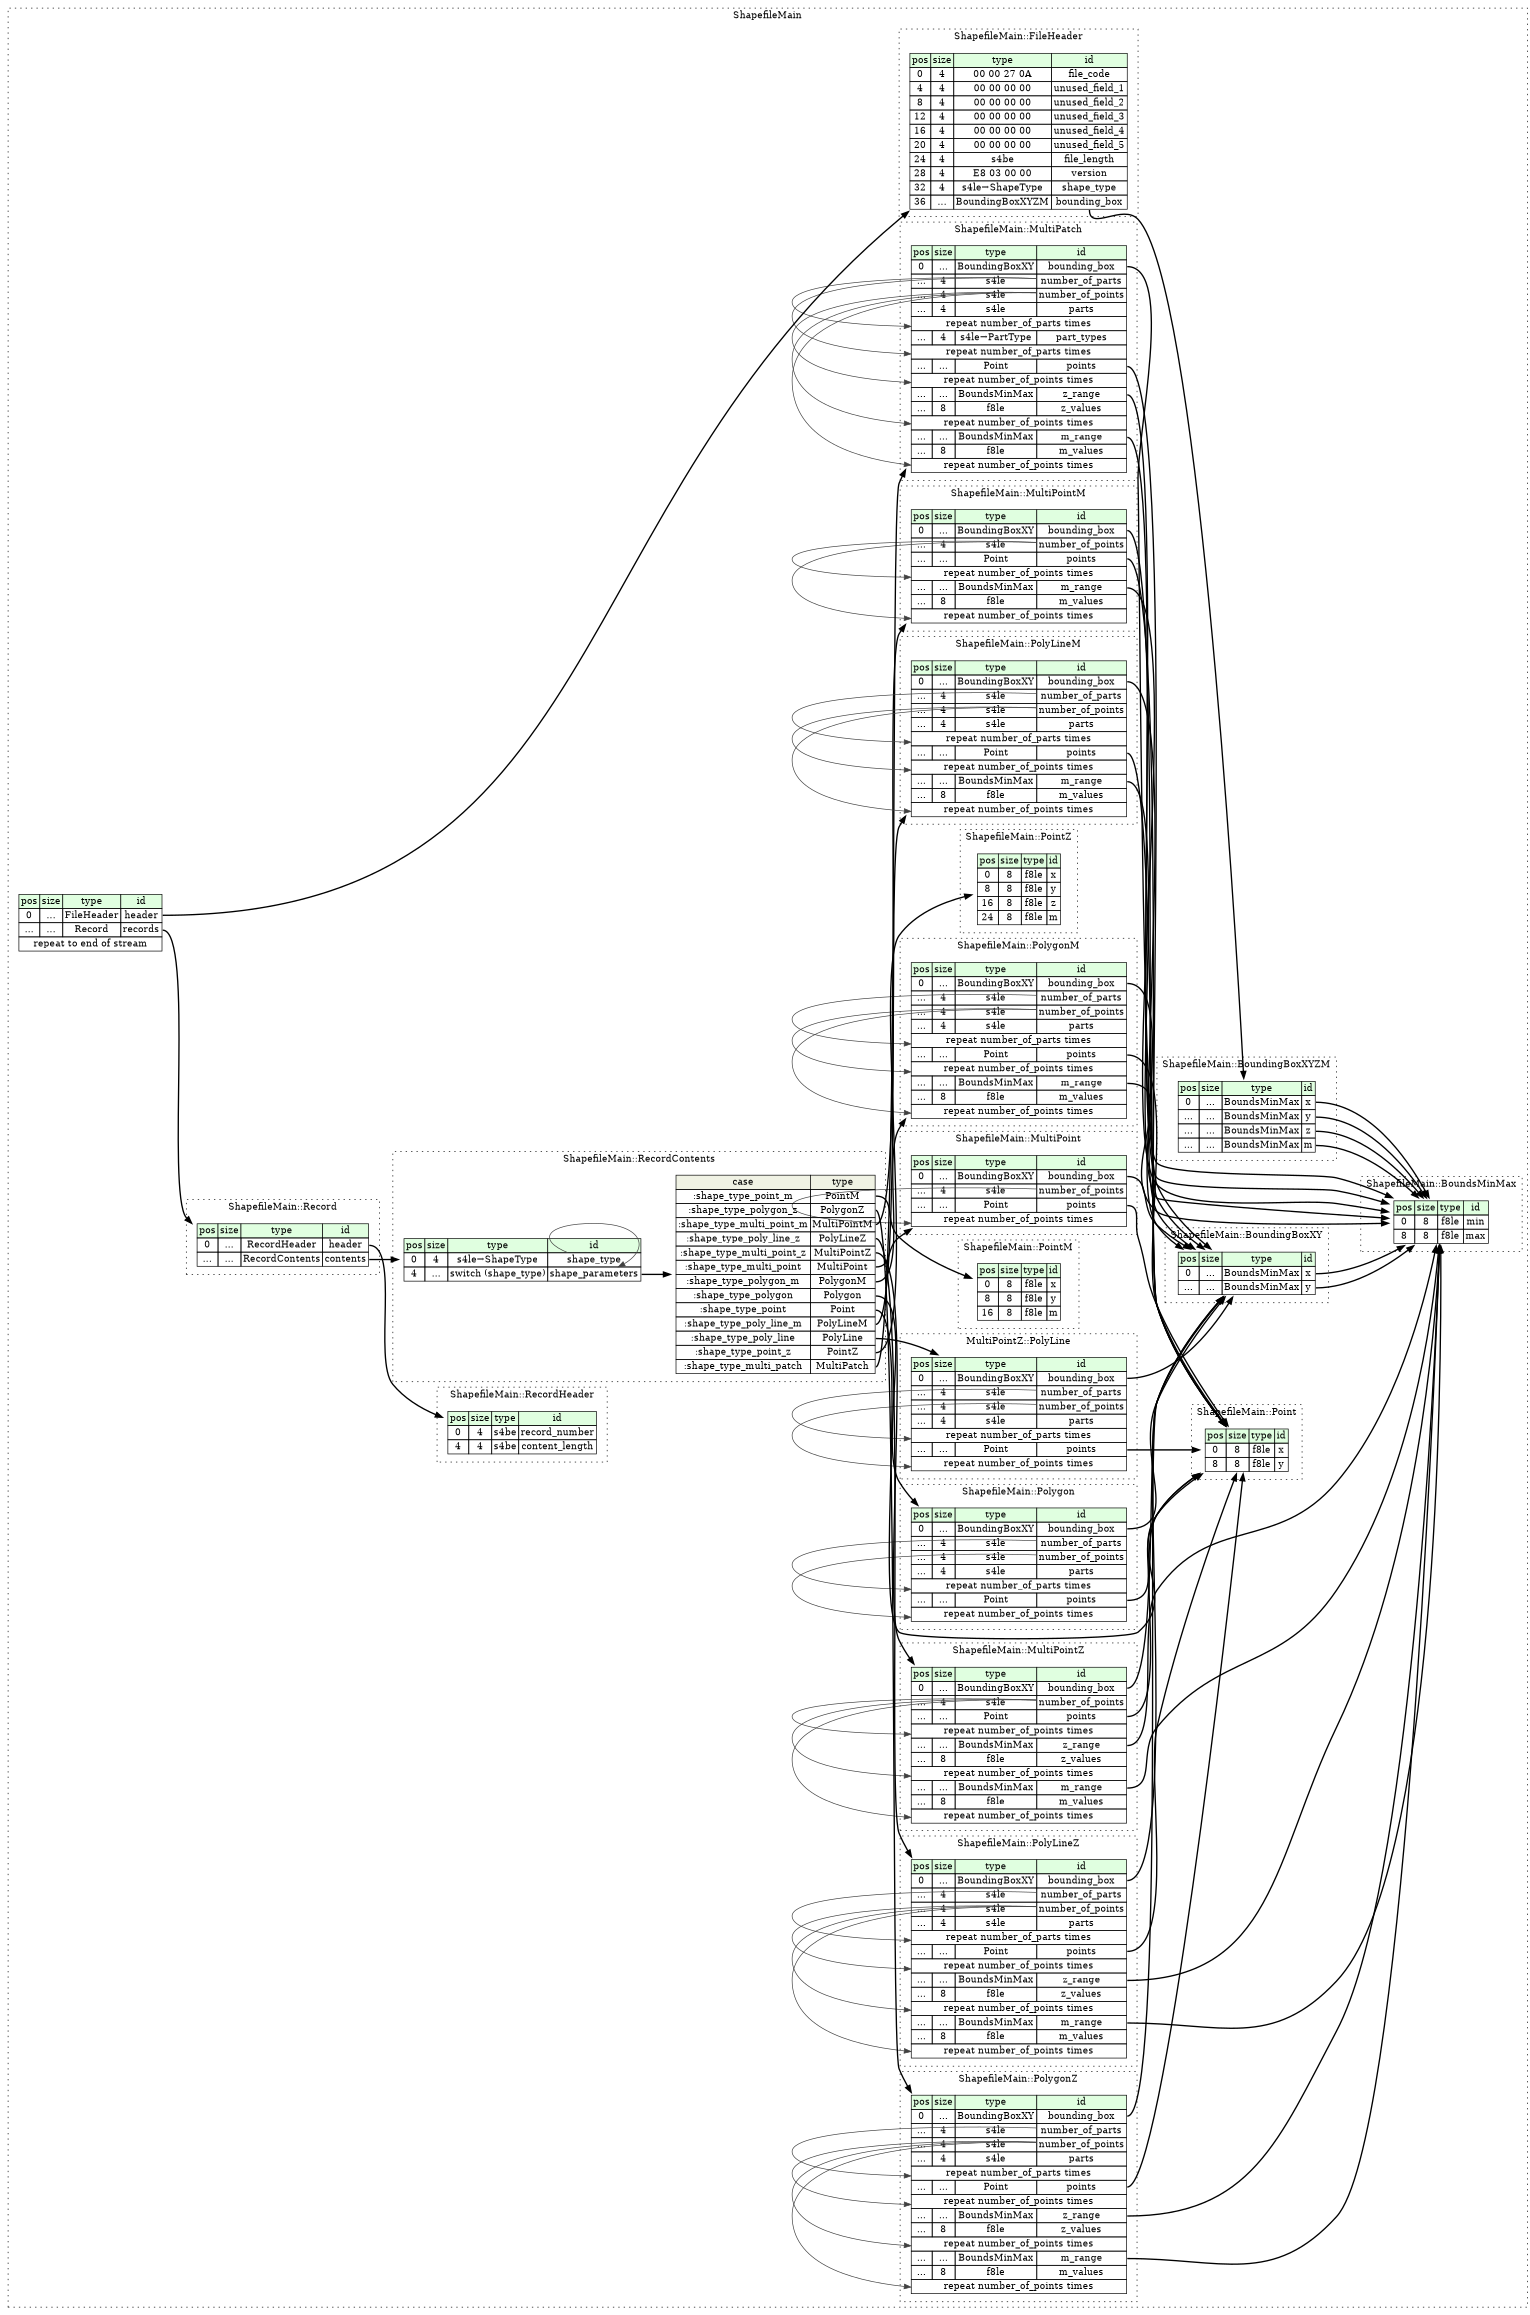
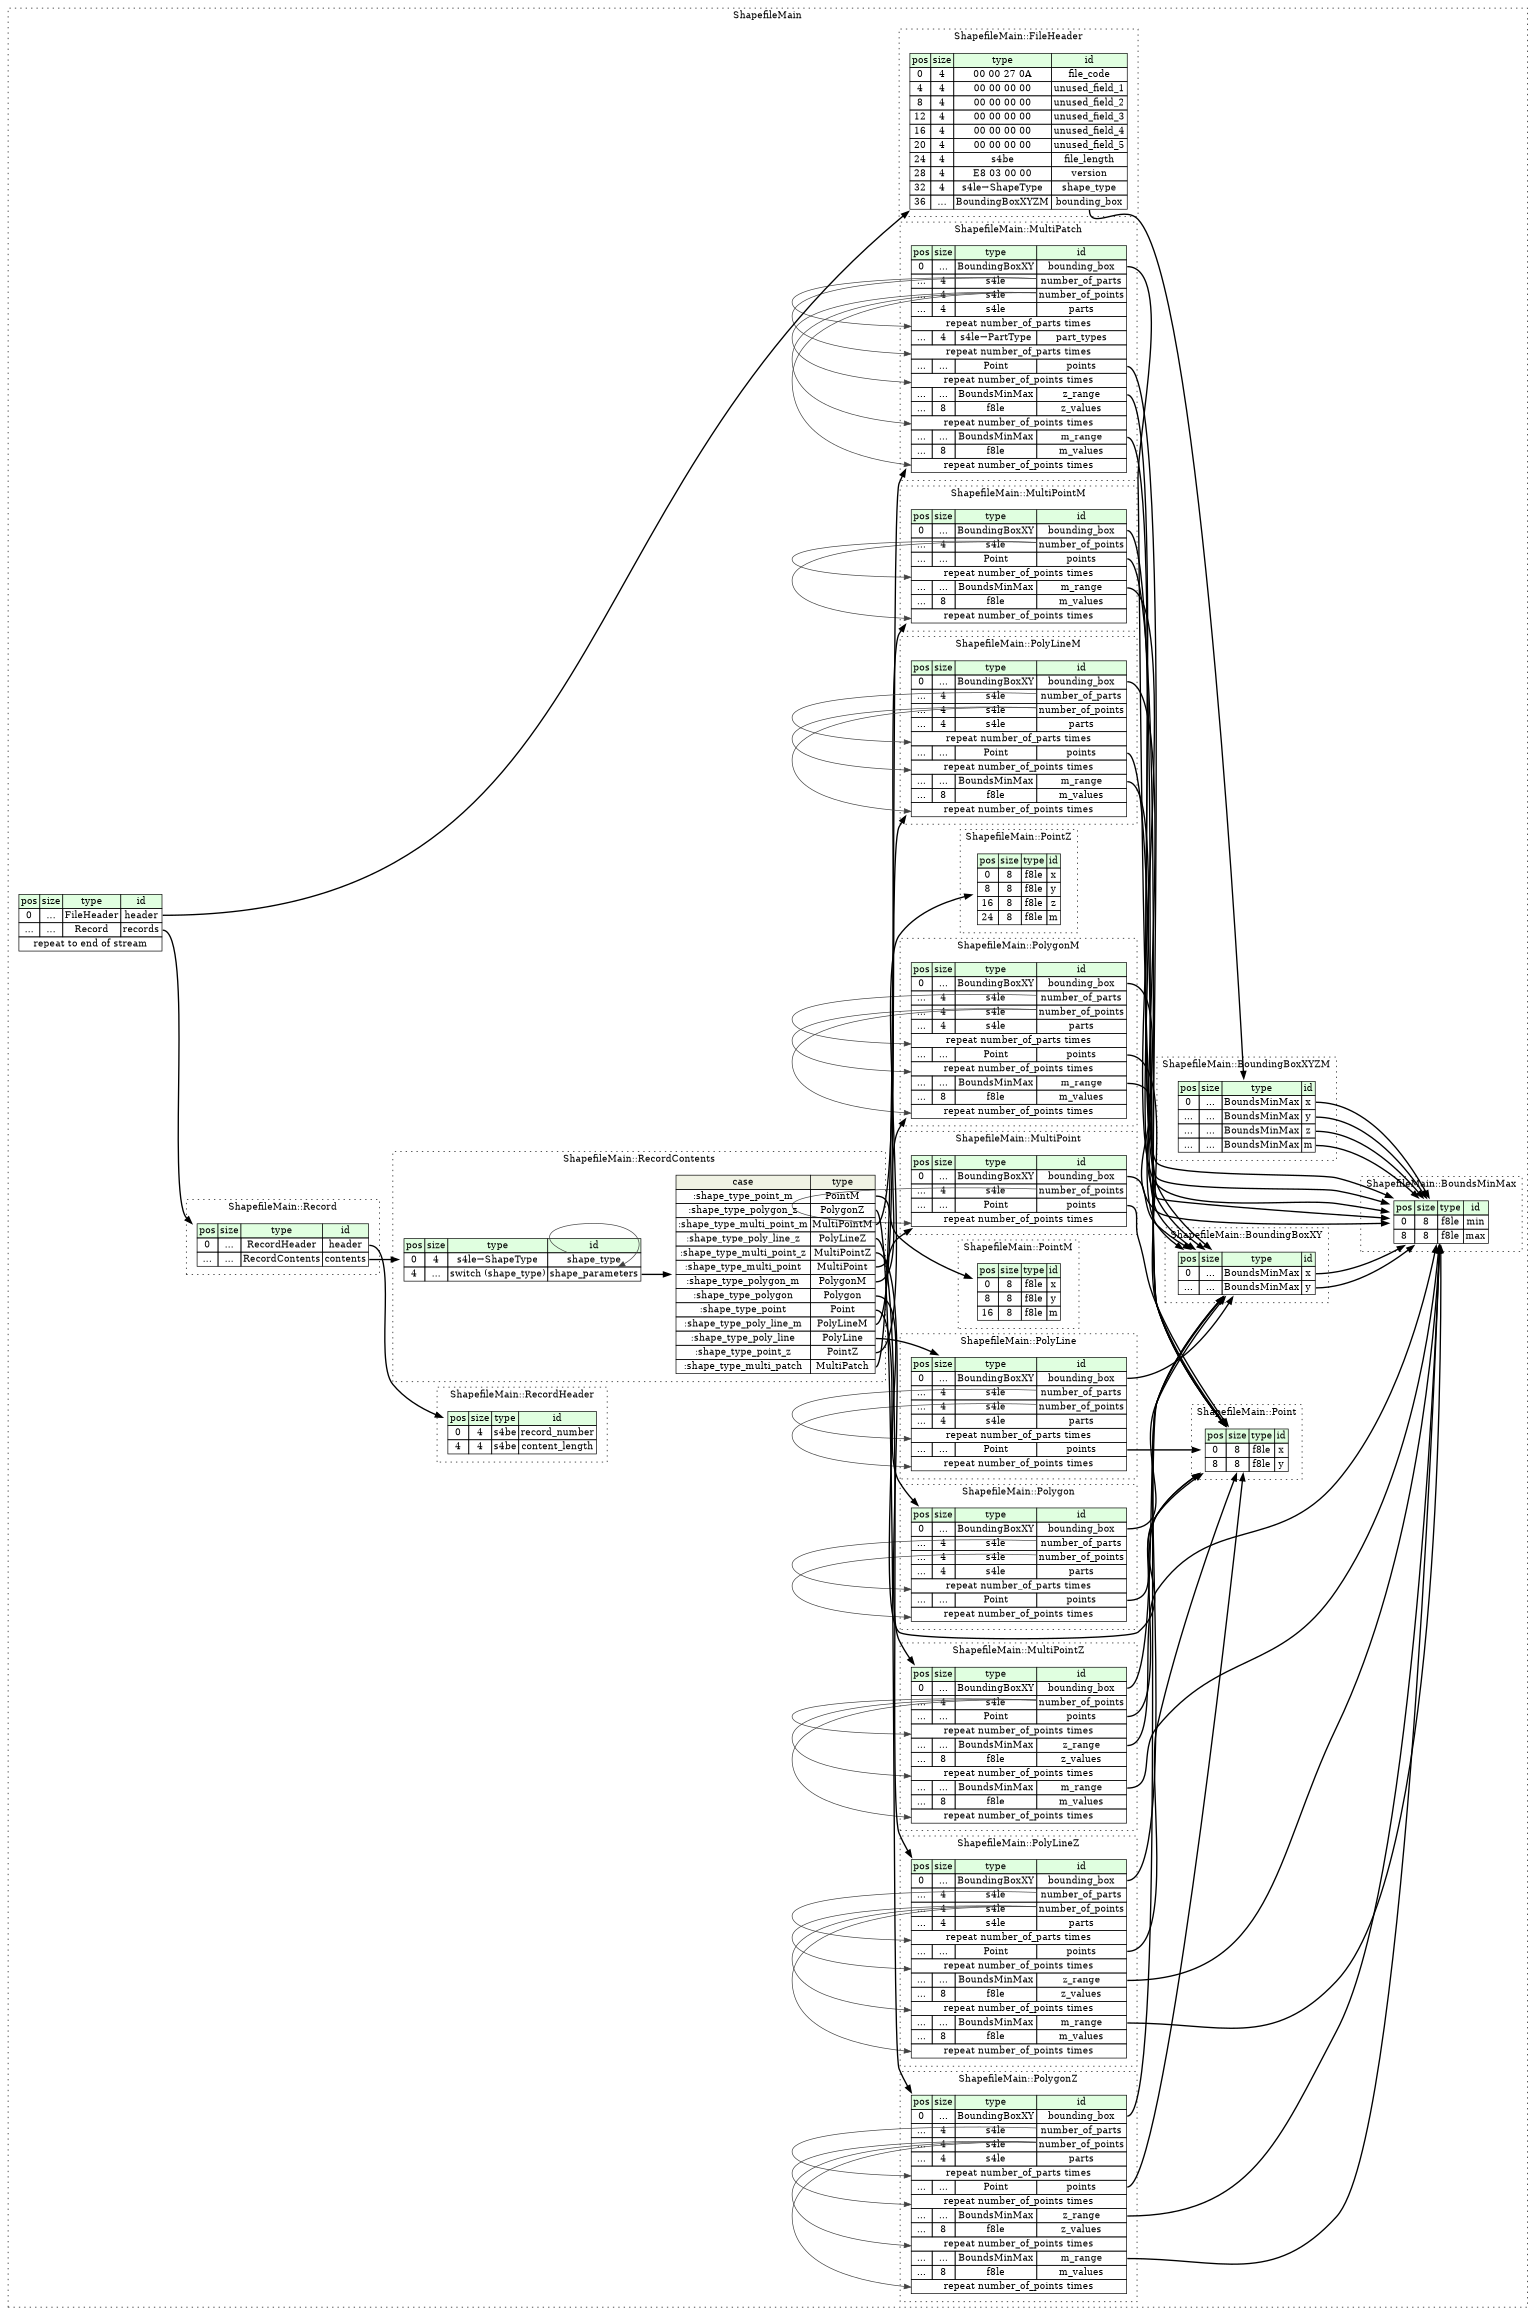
cluster "MultiPointZ::PolyLine": label "MultiPointZ::PolyLine" -> "ShapefileMain::PolyLine"
